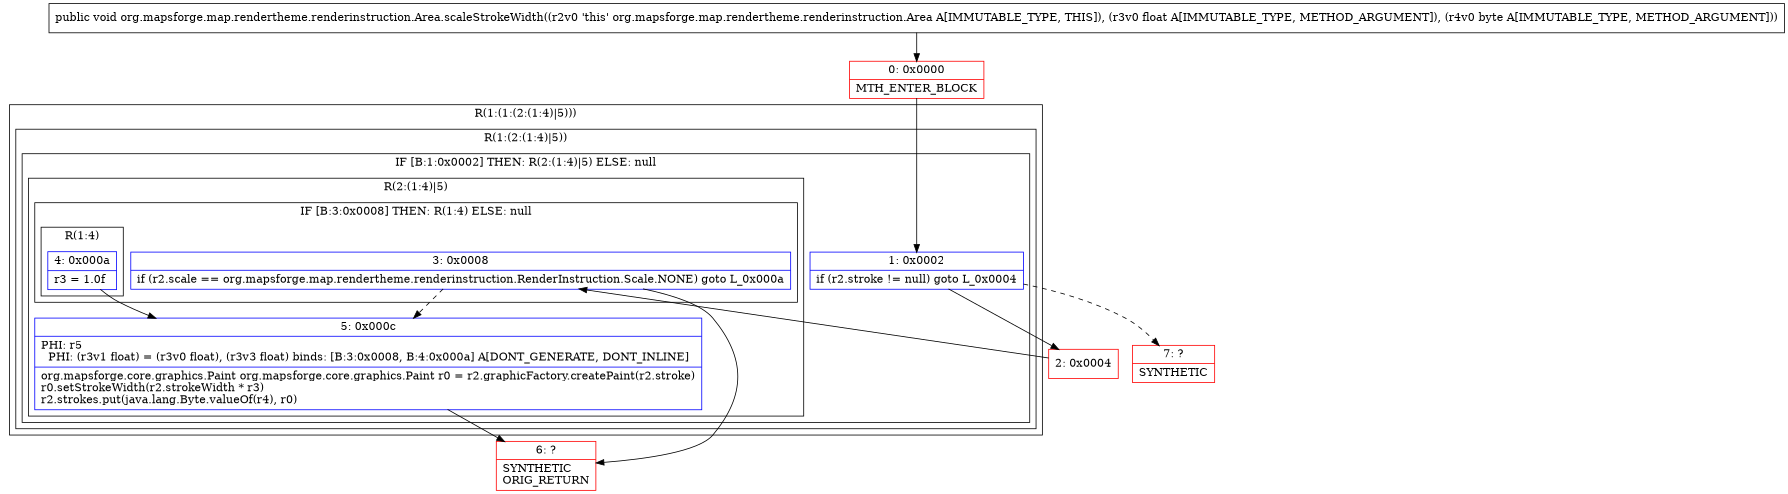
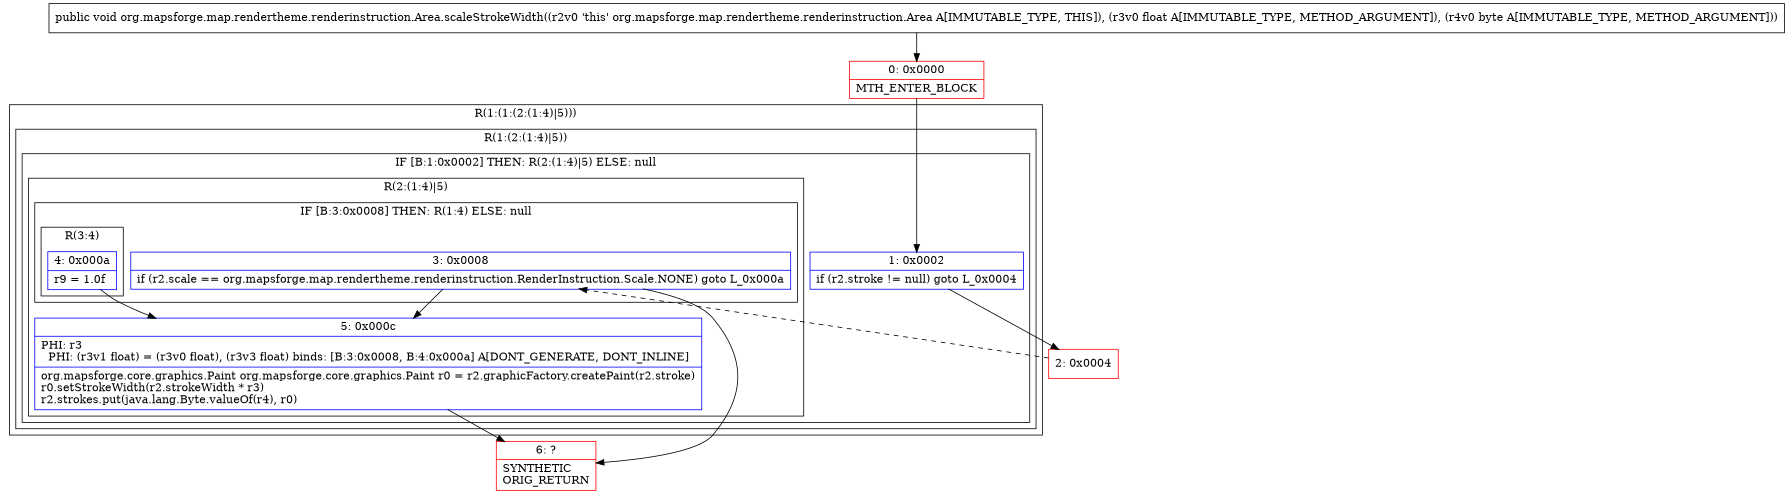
cluster "R(1:4)": label "R(1:4)" -> "R(3:4)"
node "4: 0x000a": text "r3 = 1.0f" -> "r9 = 1.0f"
edge "3: 0x0008" -> "5: 0x000c": style dashed -> solid
edge "2: 0x0004" -> "3: 0x0008": style solid -> dashed
node "5: 0x000c": text "PHI: r5" -> "PHI: r3"
node "7: ?": removed
